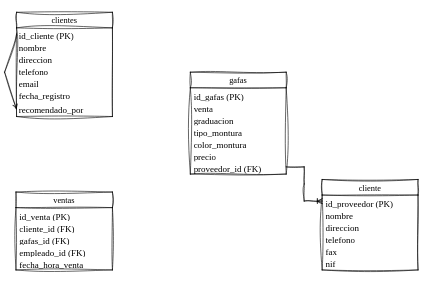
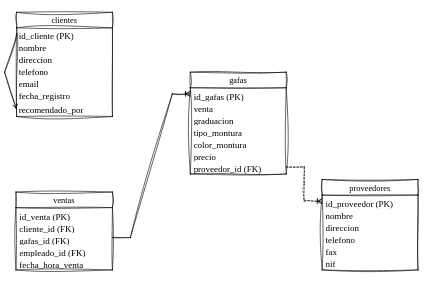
edge "gafas_id (FK)" -> "id_gafas (PK)": added
edge "proveedor_id (FK)" -> "id_proveedor (PK)": style solid -> dashed
node "cliente": label "cliente" -> "proveedores"
